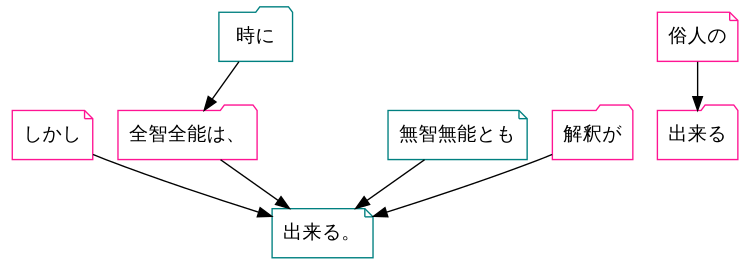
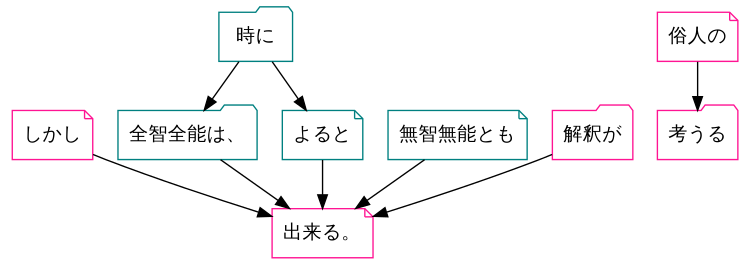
node "全智全能は、": color deeppink -> teal
node "よると": added
node "出来る": label "出来る" -> "考うる"
node "出来る。": color teal -> deeppink
